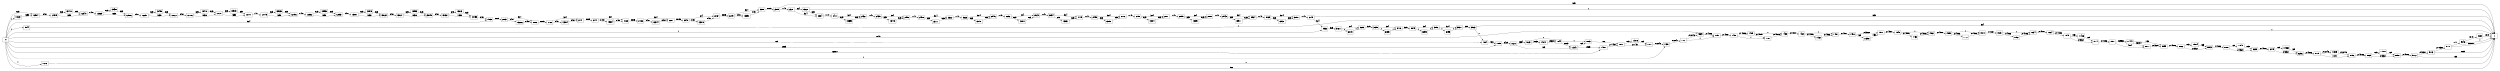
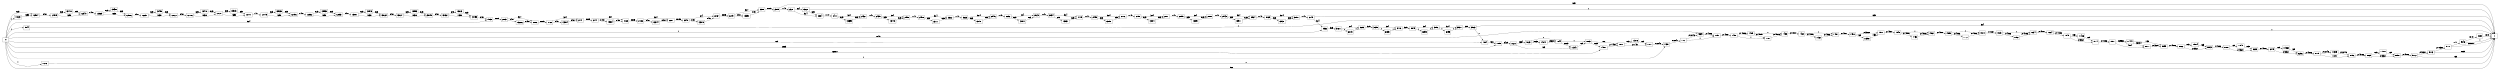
edge "11341" -> "14007": now "7065" -> "14007"
